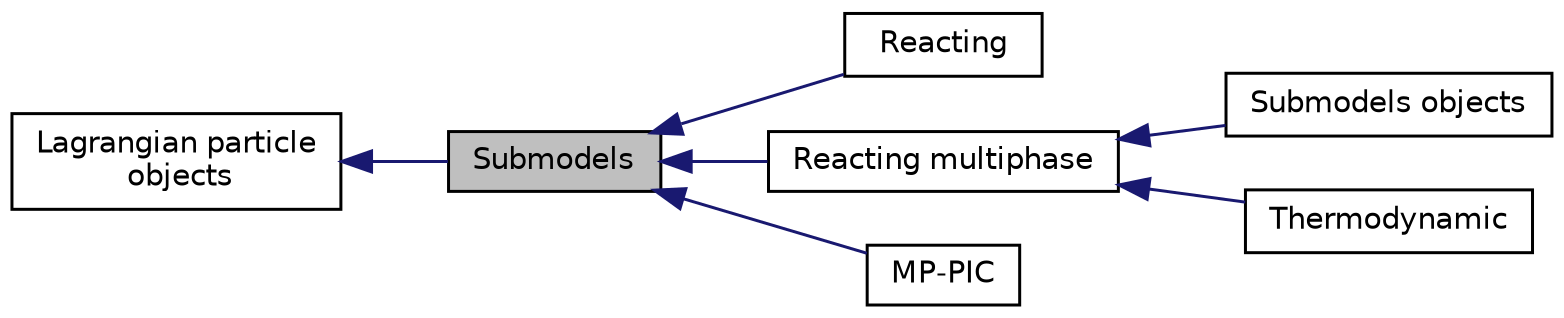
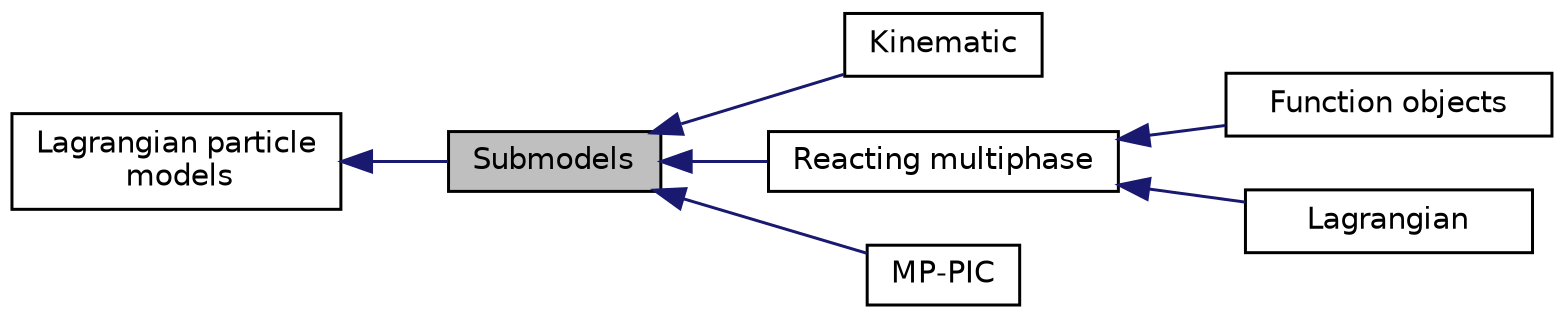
node "Reacting": label "Reacting" -> "Kinematic"
node "Submodels objects": label "Submodels objects" -> "Function objects"
node "Lagrangian particle objects": label "Lagrangian particle objects" -> "Lagrangian particle models"
node "Thermodynamic": label "Thermodynamic" -> "Lagrangian"
